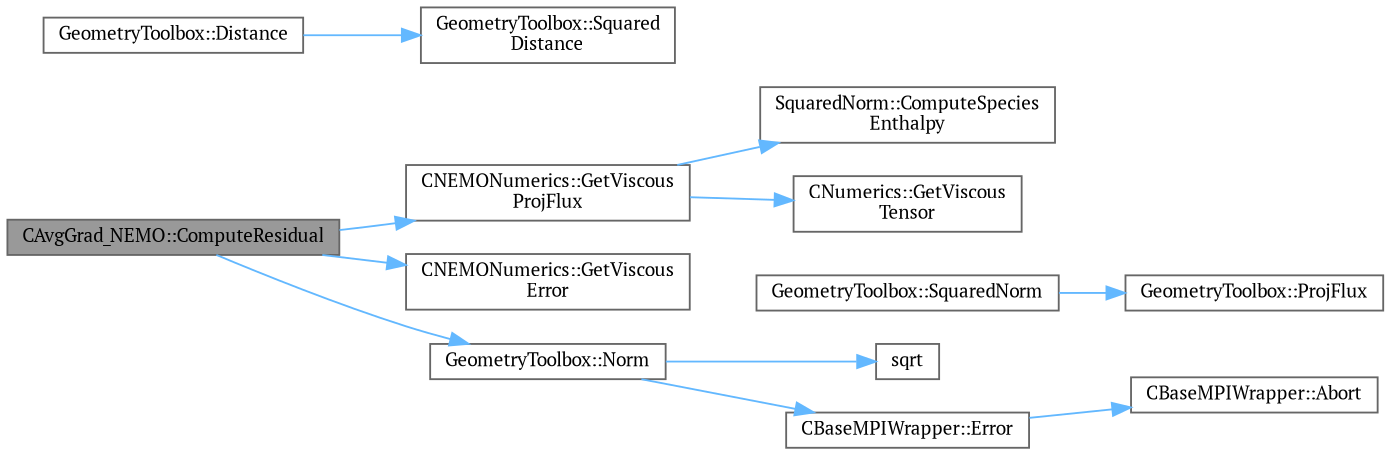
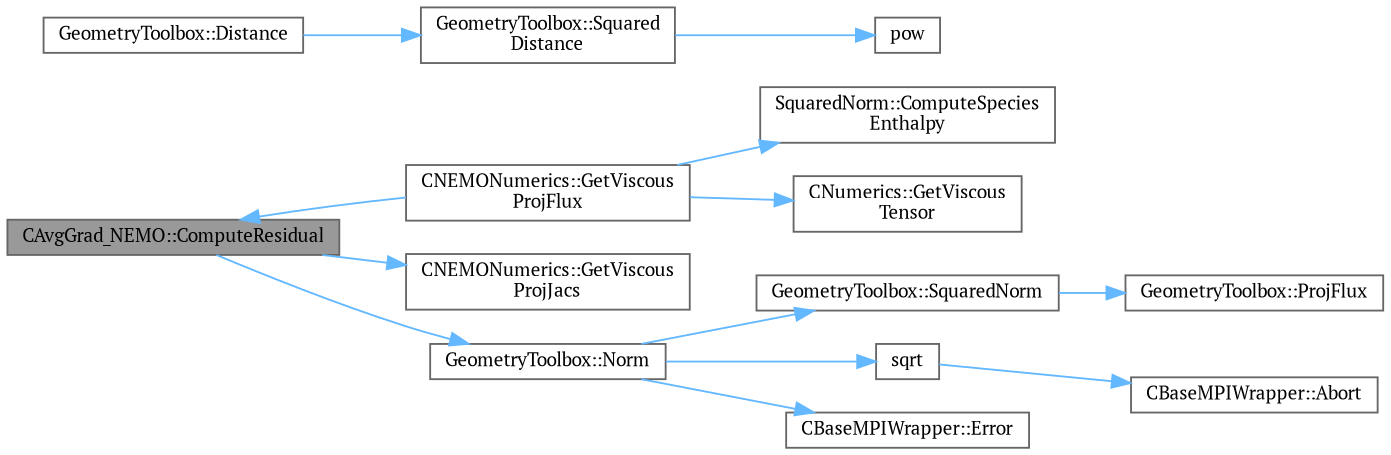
node "pow": added
edge "CAvgGrad_NEMO::ComputeResidual" -> "CNEMONumerics::GetViscous ProjFlux": reversed
node "CNEMONumerics::GetViscous Error": label "CNEMONumerics::GetViscous Error" -> "CNEMONumerics::GetViscous ProjJacs"
edge "GeometryToolbox::Norm" -> "GeometryToolbox::SquaredNorm": added
edge "CBaseMPIWrapper::Error" -> "CBaseMPIWrapper::Abort": now "sqrt" -> "CBaseMPIWrapper::Abort"
